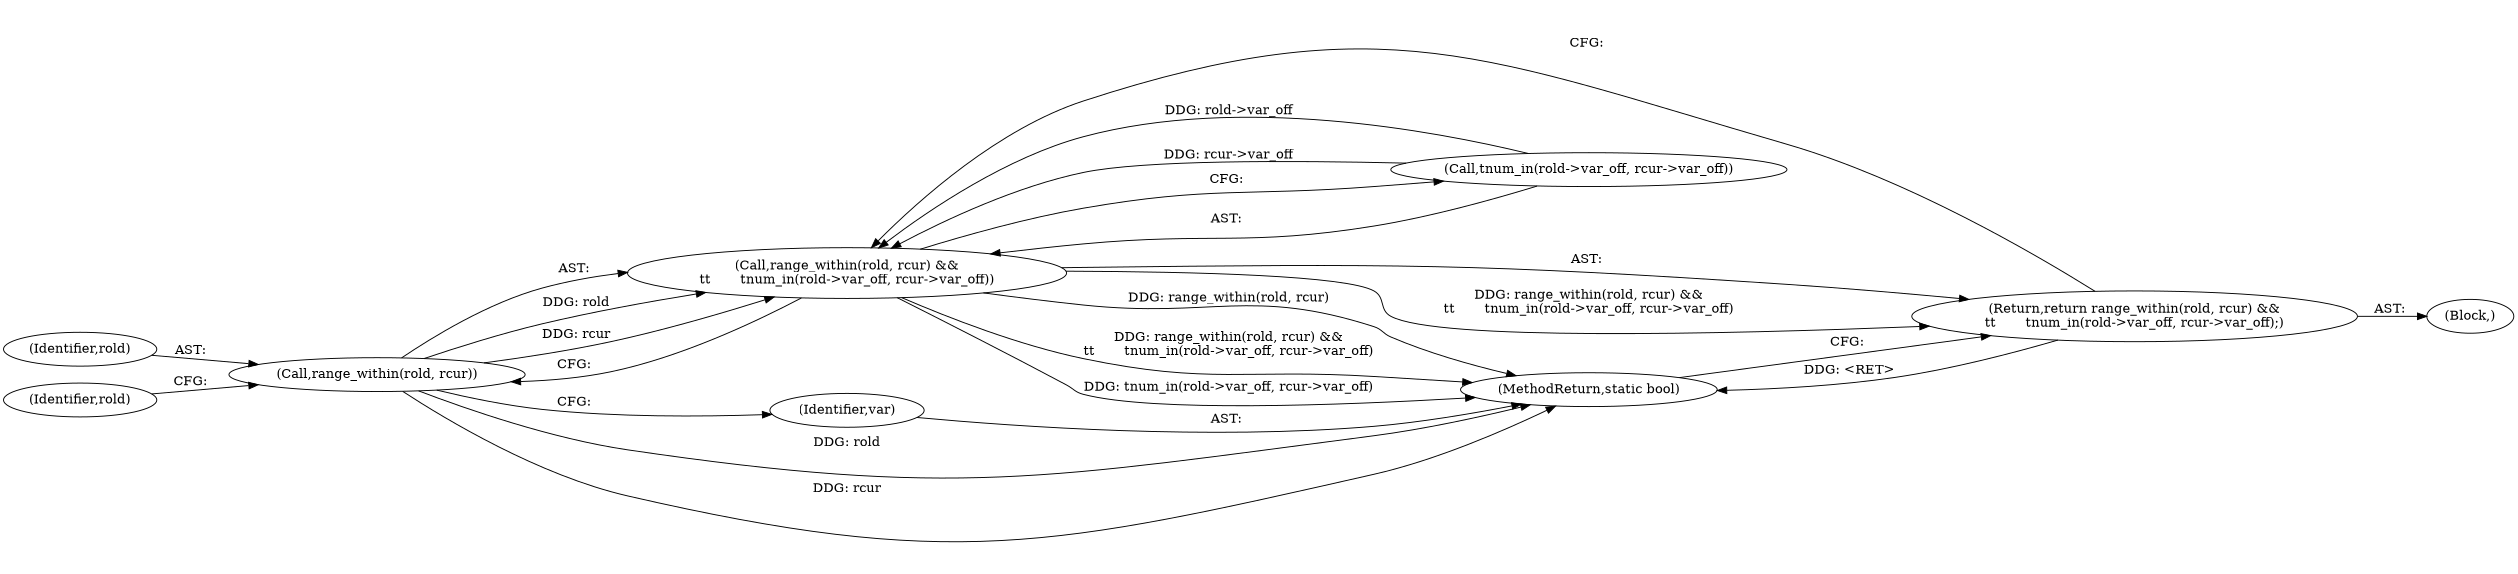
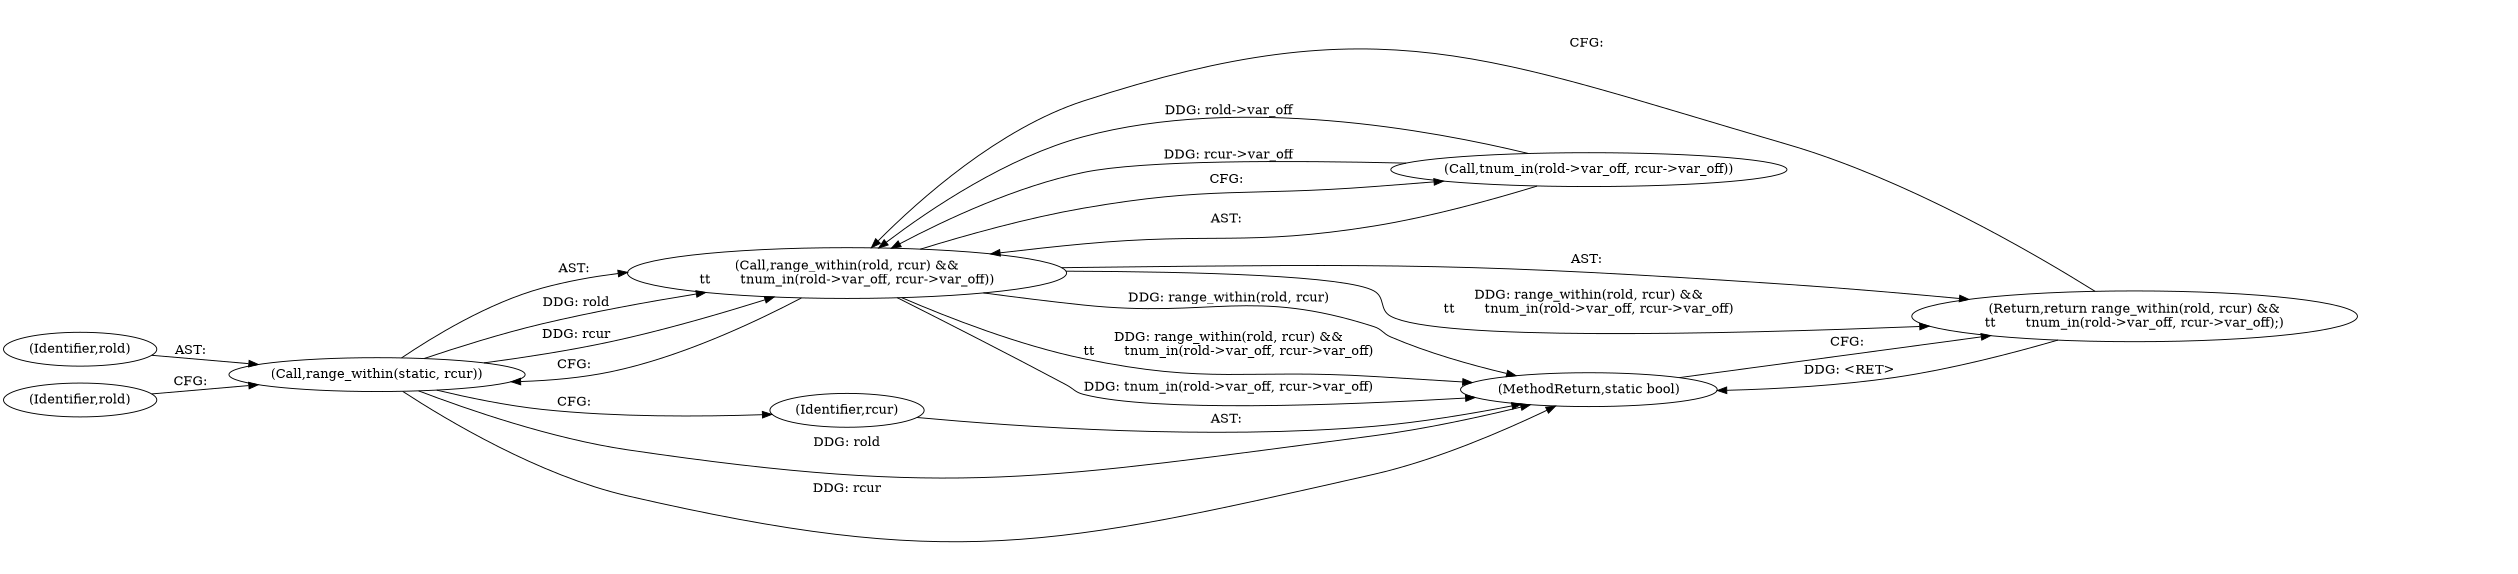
node "(Block,)": removed
node "(Call,range_within(rold, rcur))": label "(Call,range_within(rold, rcur))" -> "(Call,range_within(static, rcur))"
node "(Identifier,var)": label "(Identifier,var)" -> "(Identifier,rcur)"
